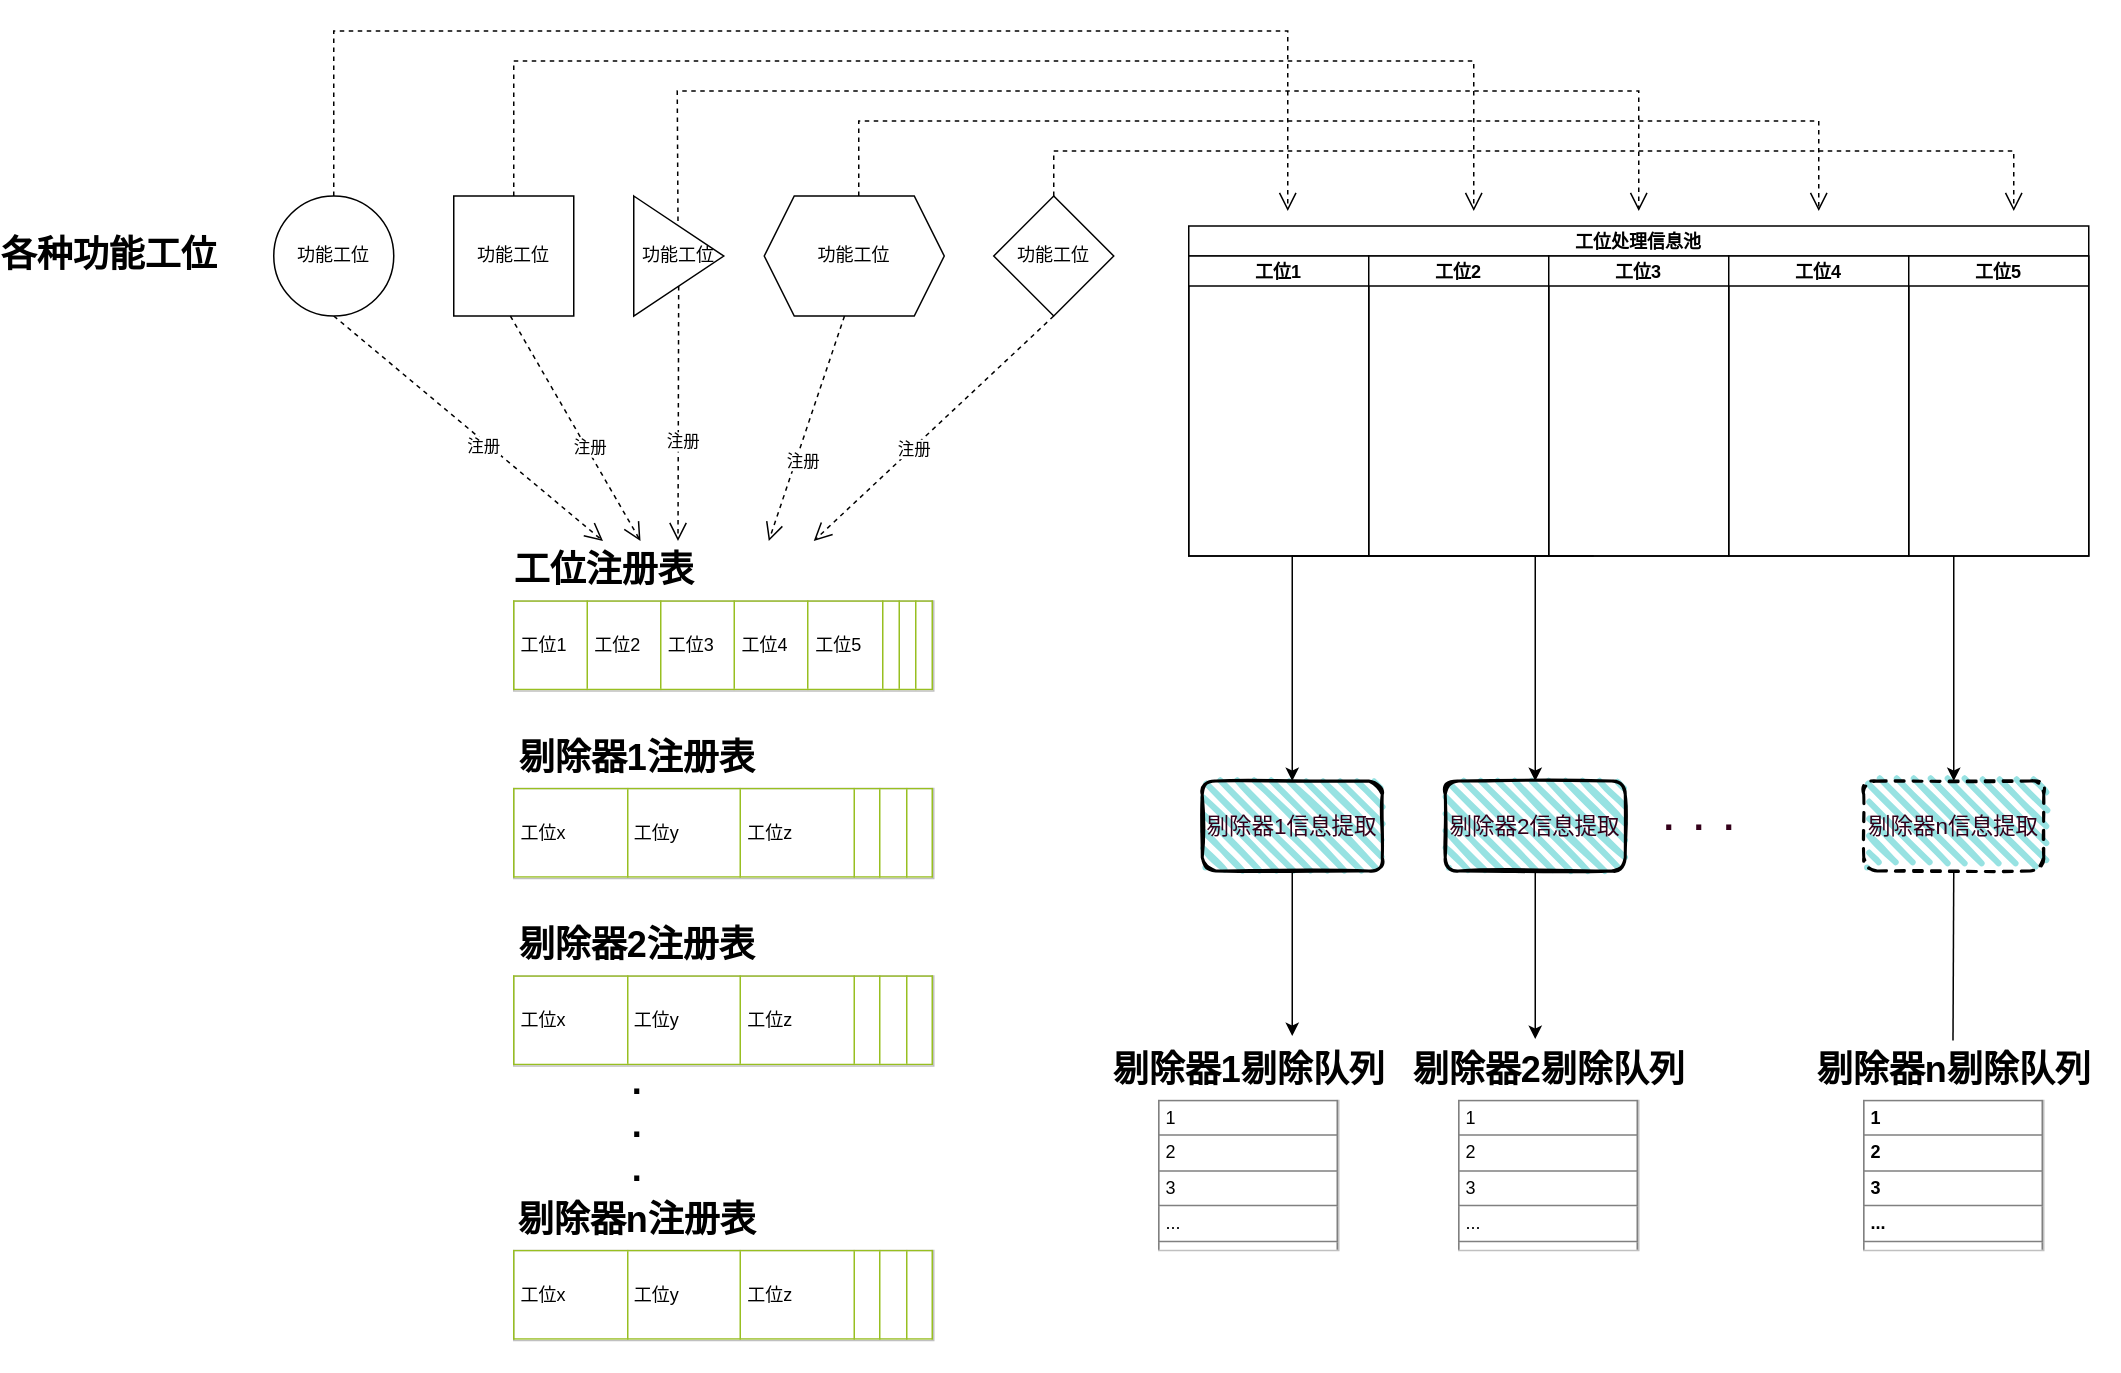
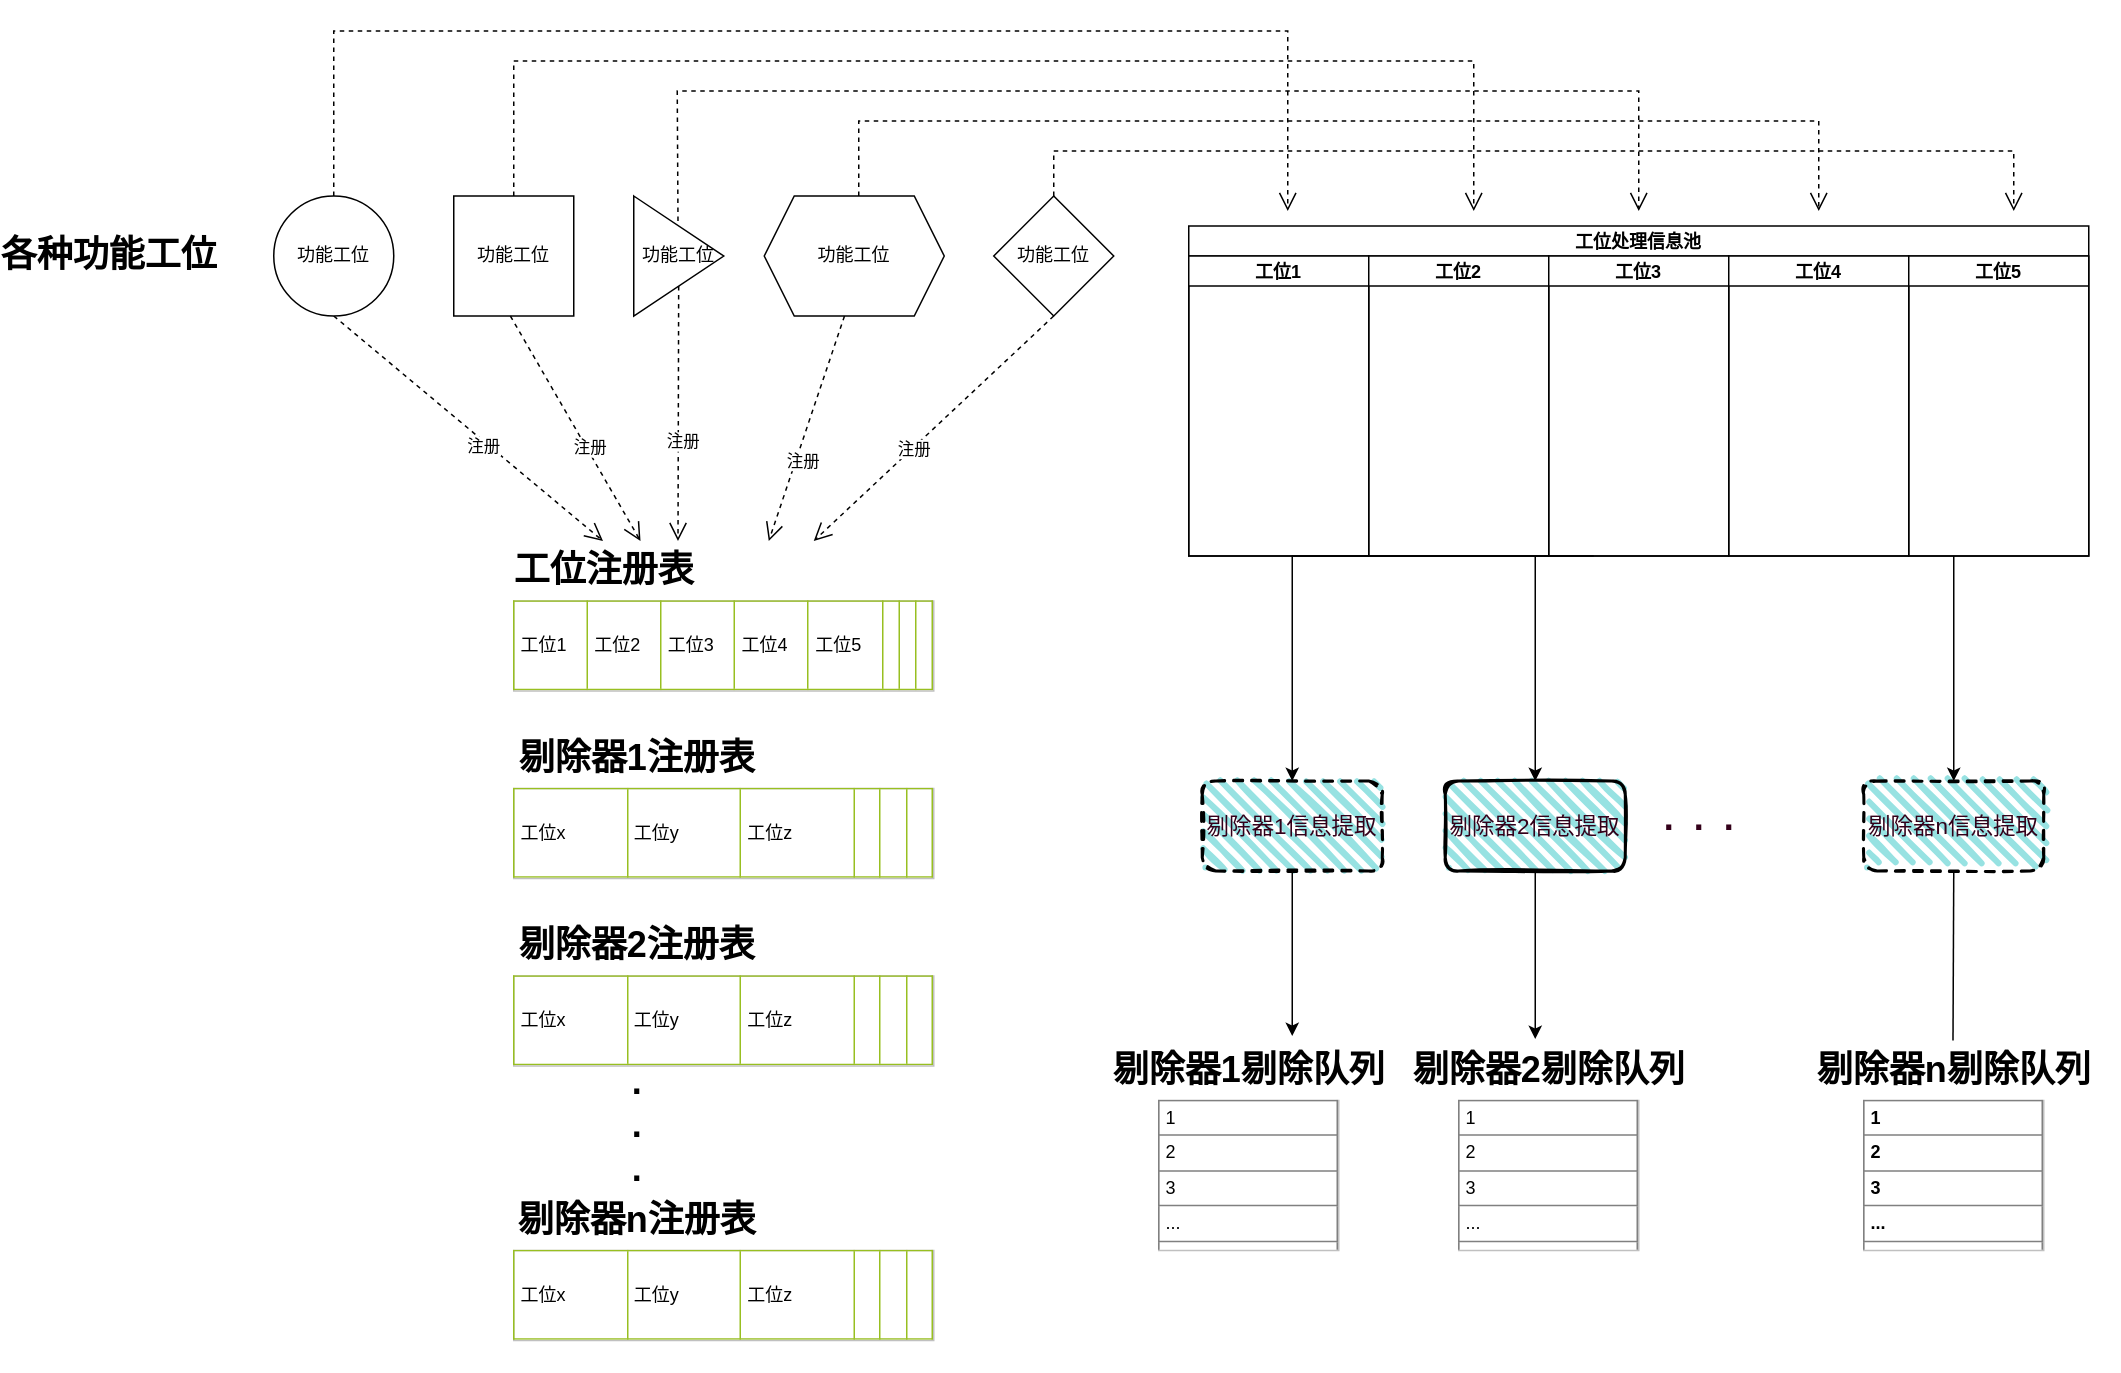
node "剔除器1信息提取": style solid -> dashed
